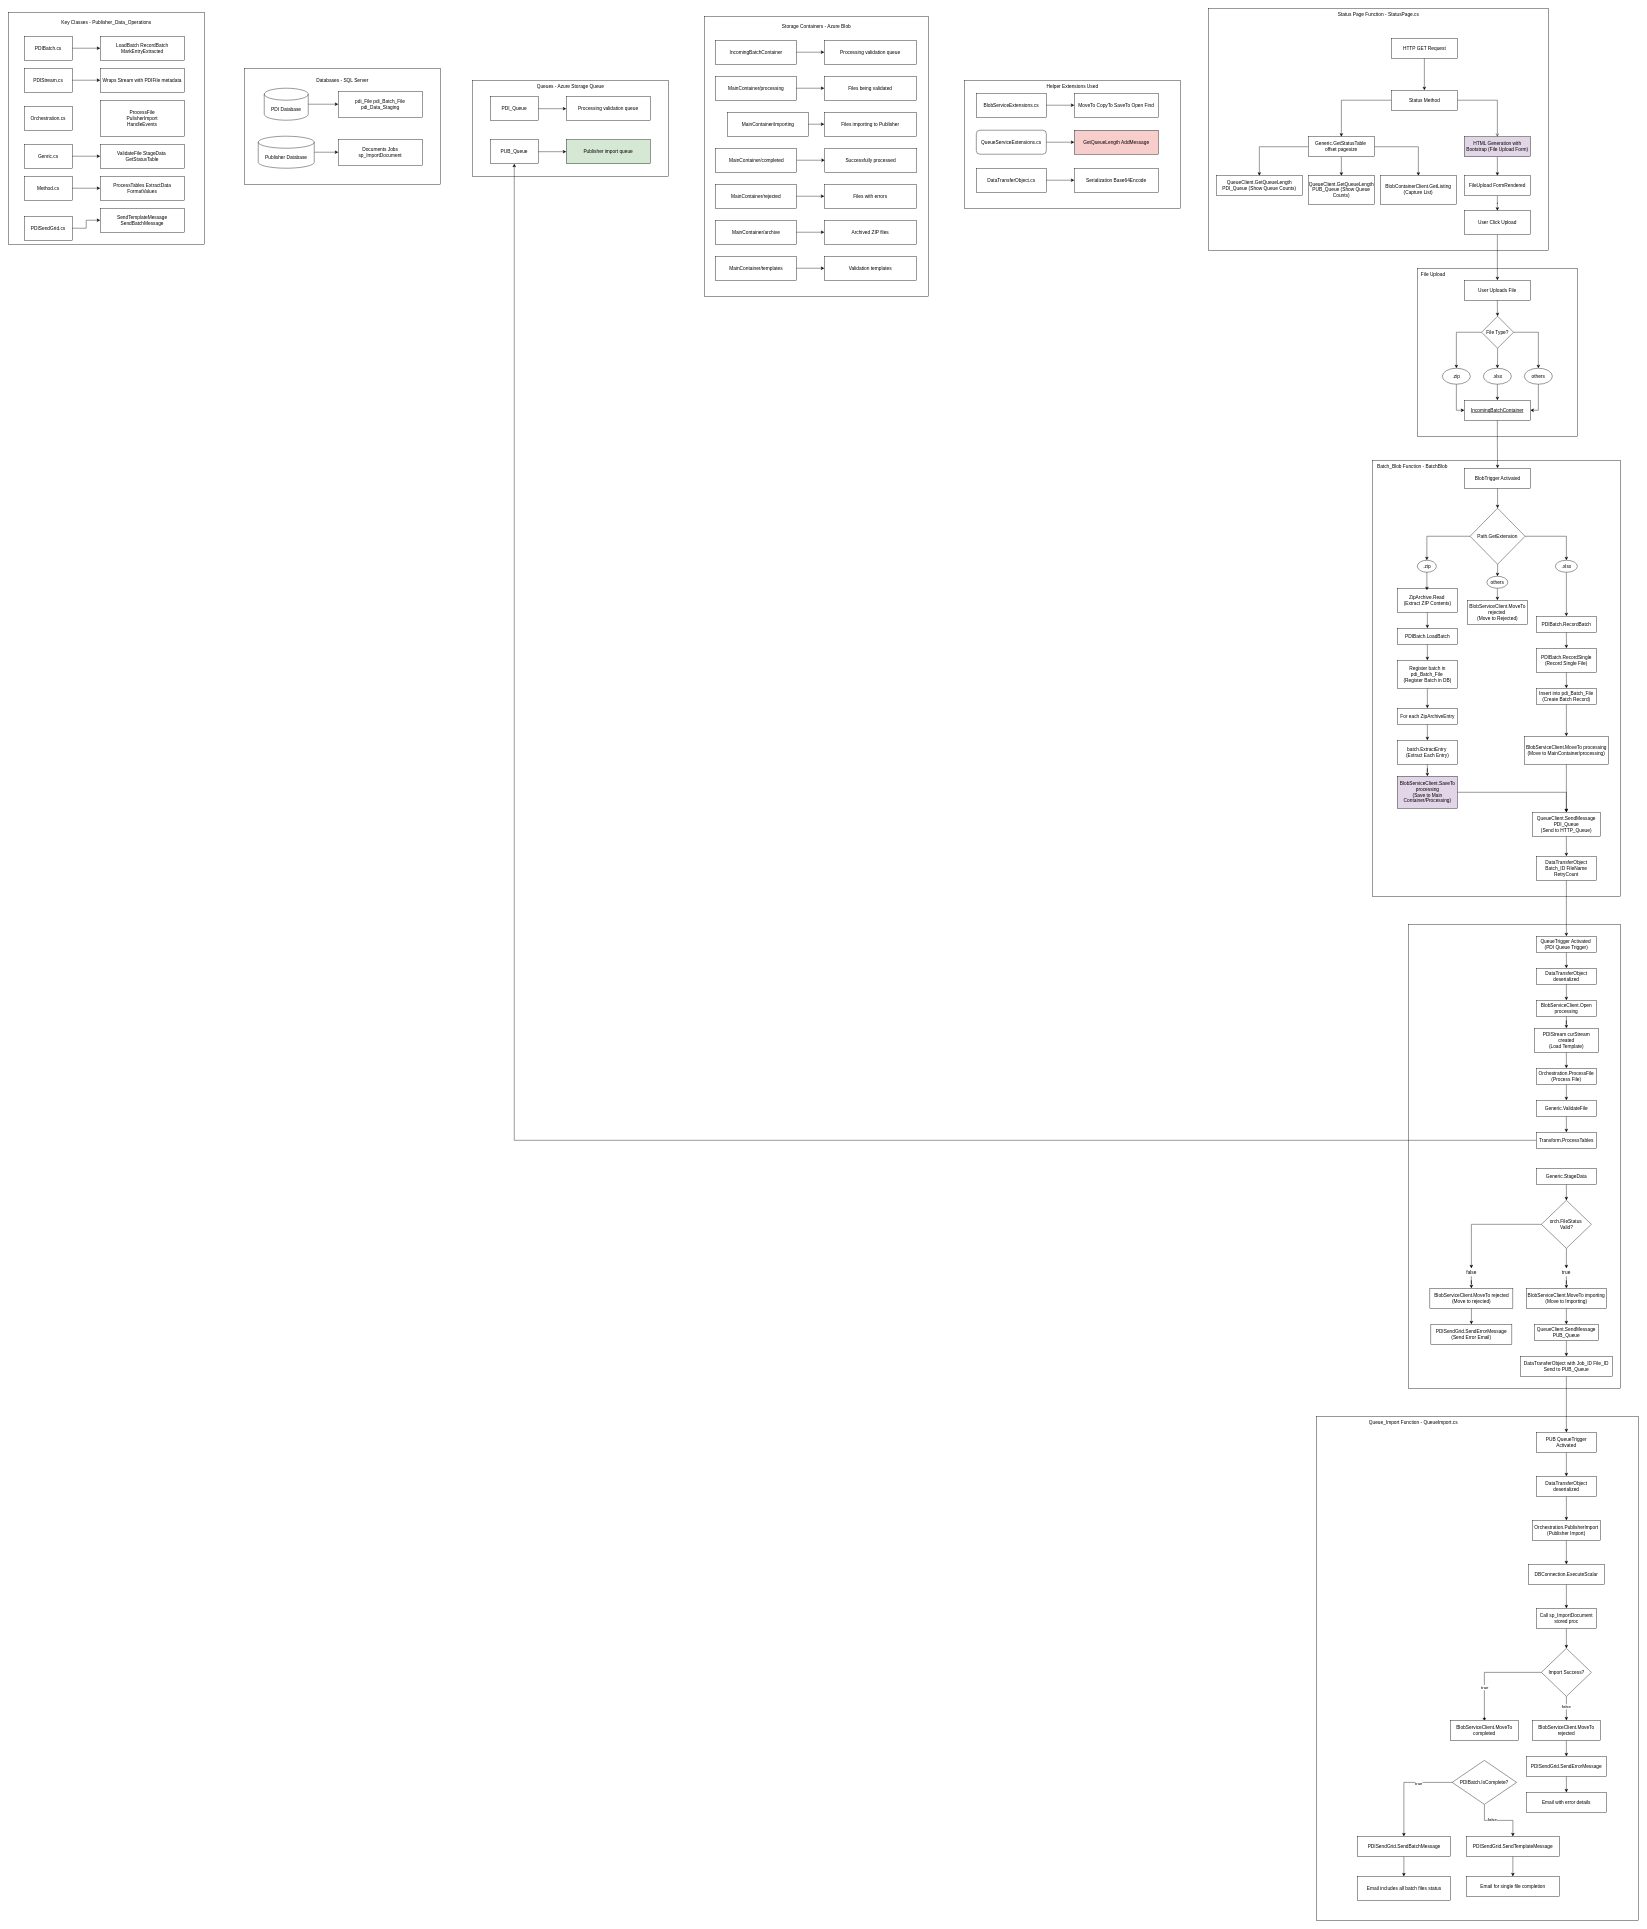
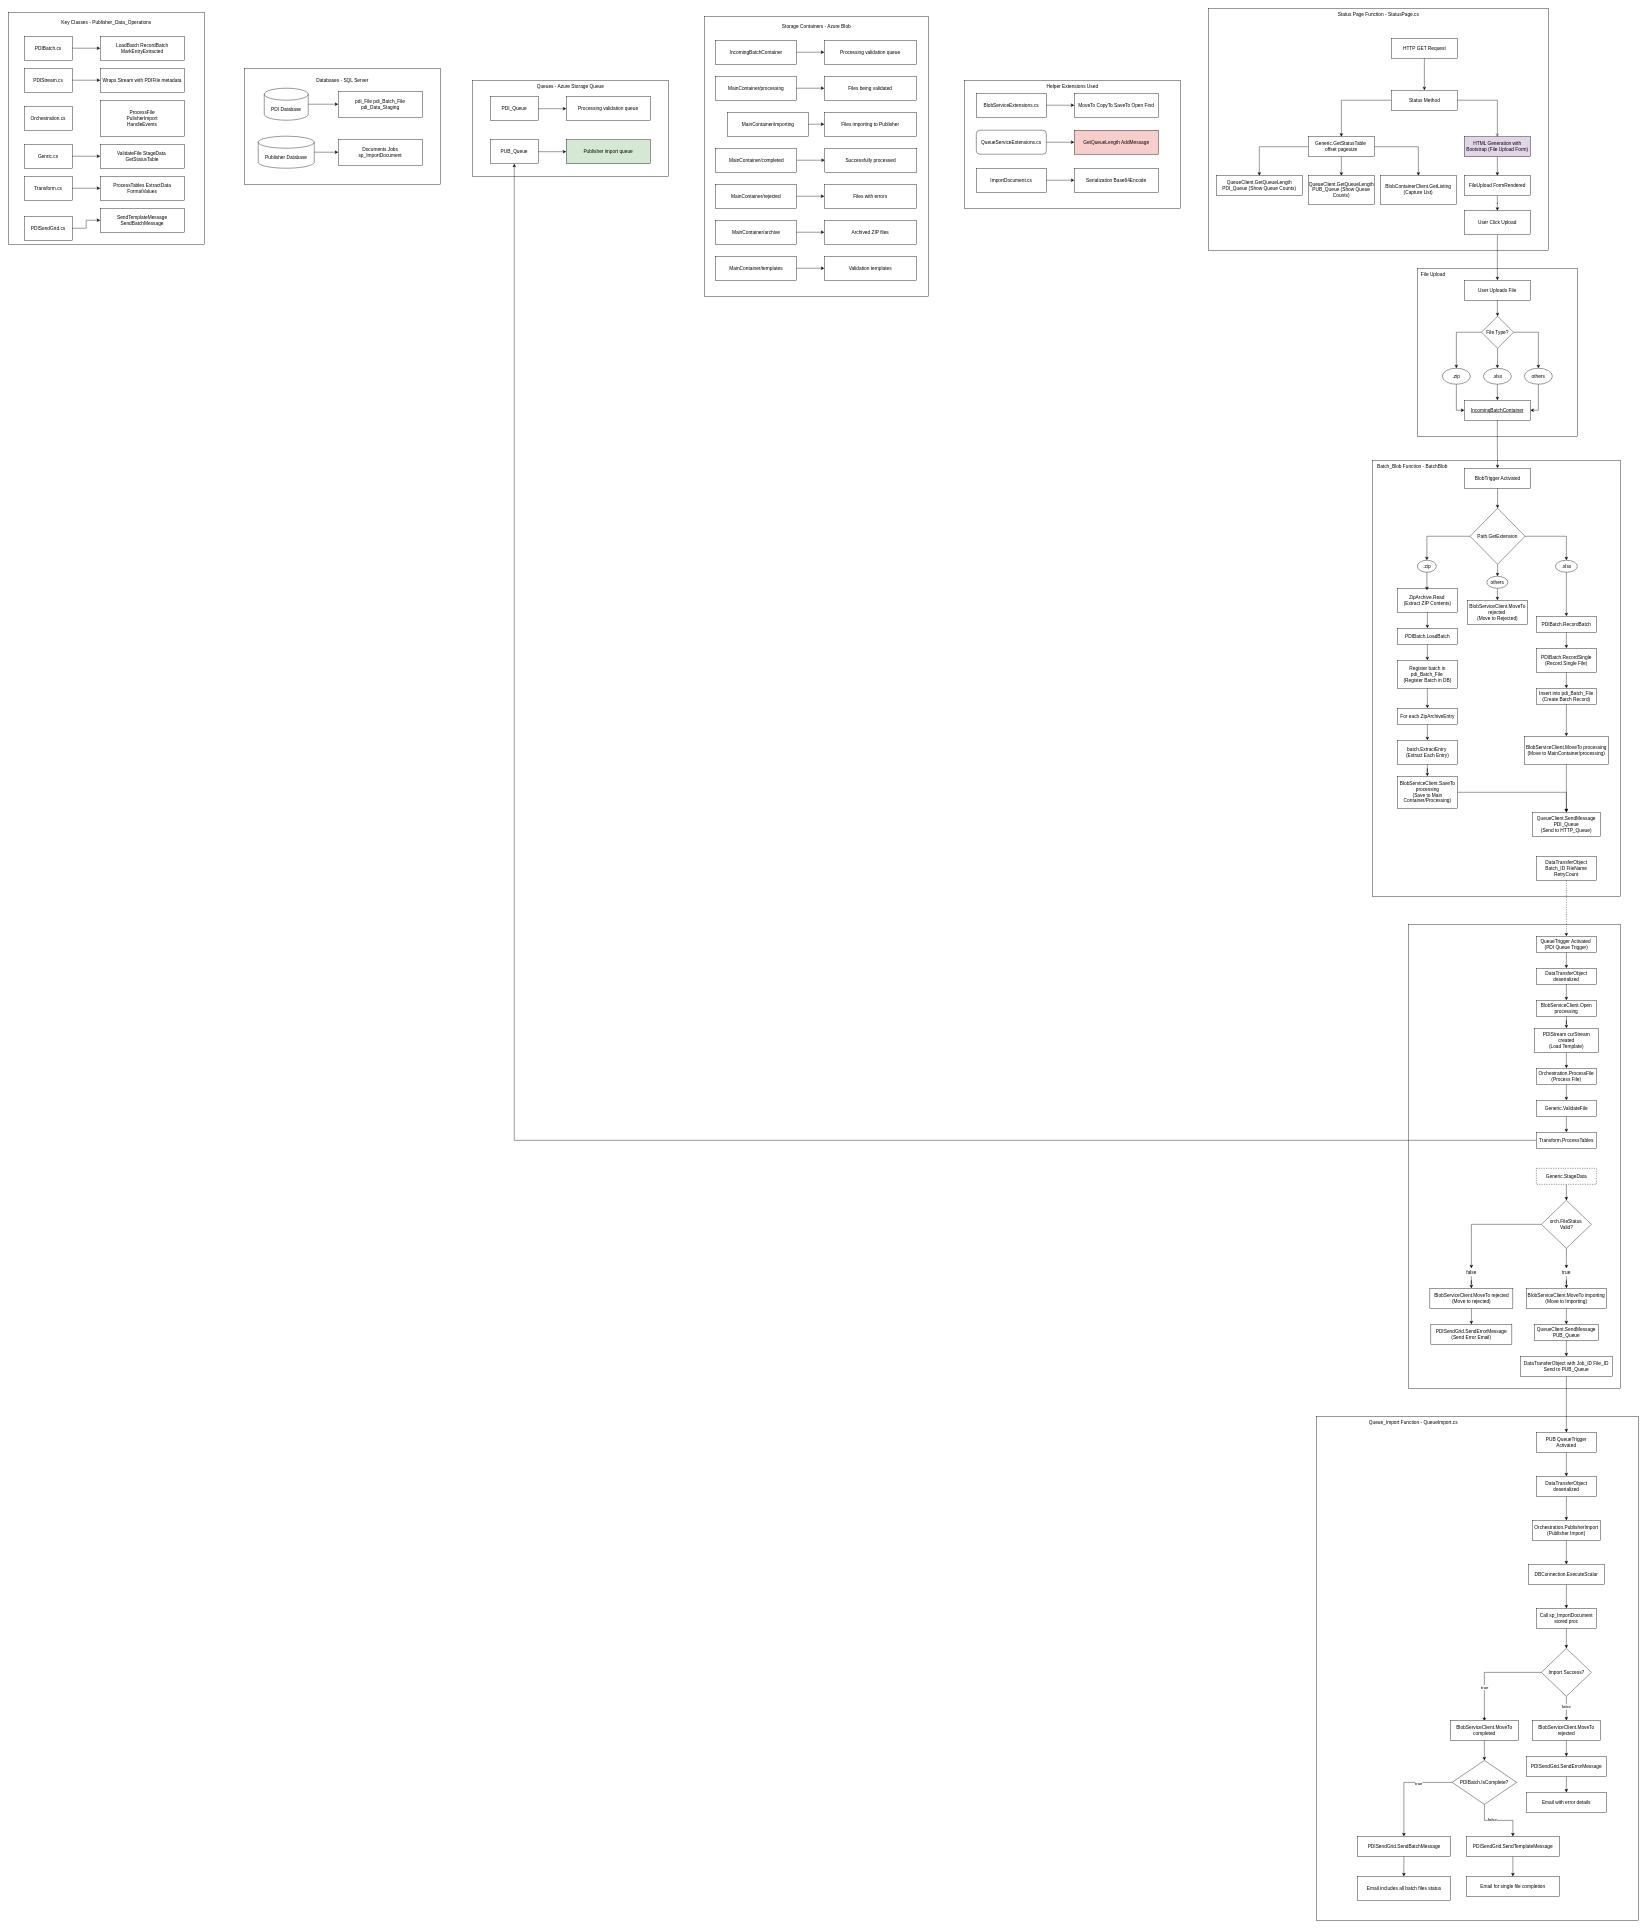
node "DataTransferObject.cs": label "DataTransferObject.cs" -> "ImportDocument.cs"
node "Method.cs": label "Method.cs" -> "Transform.cs"
node "BlobServiceClient.SaveTo processing (Save to Main Container/Processing)": fillcolor #e1d5e7 -> #ffffff
edge "QueueClient.SendMessage PDI_Queue (Send to HTTP_Queue)" -> "DataTransferObject Batch_ID FileName RetryCount": removed
edge "DataTransferObject Batch_ID FileName RetryCount" -> "QueueTrigger Activated (PDI Queue Trigger)": style solid -> dashed
node "Generic.StageData": style solid -> dashed
edge "BlobServiceClient.MoveTo completed" -> "PDIBatch.IsComplete?": added
